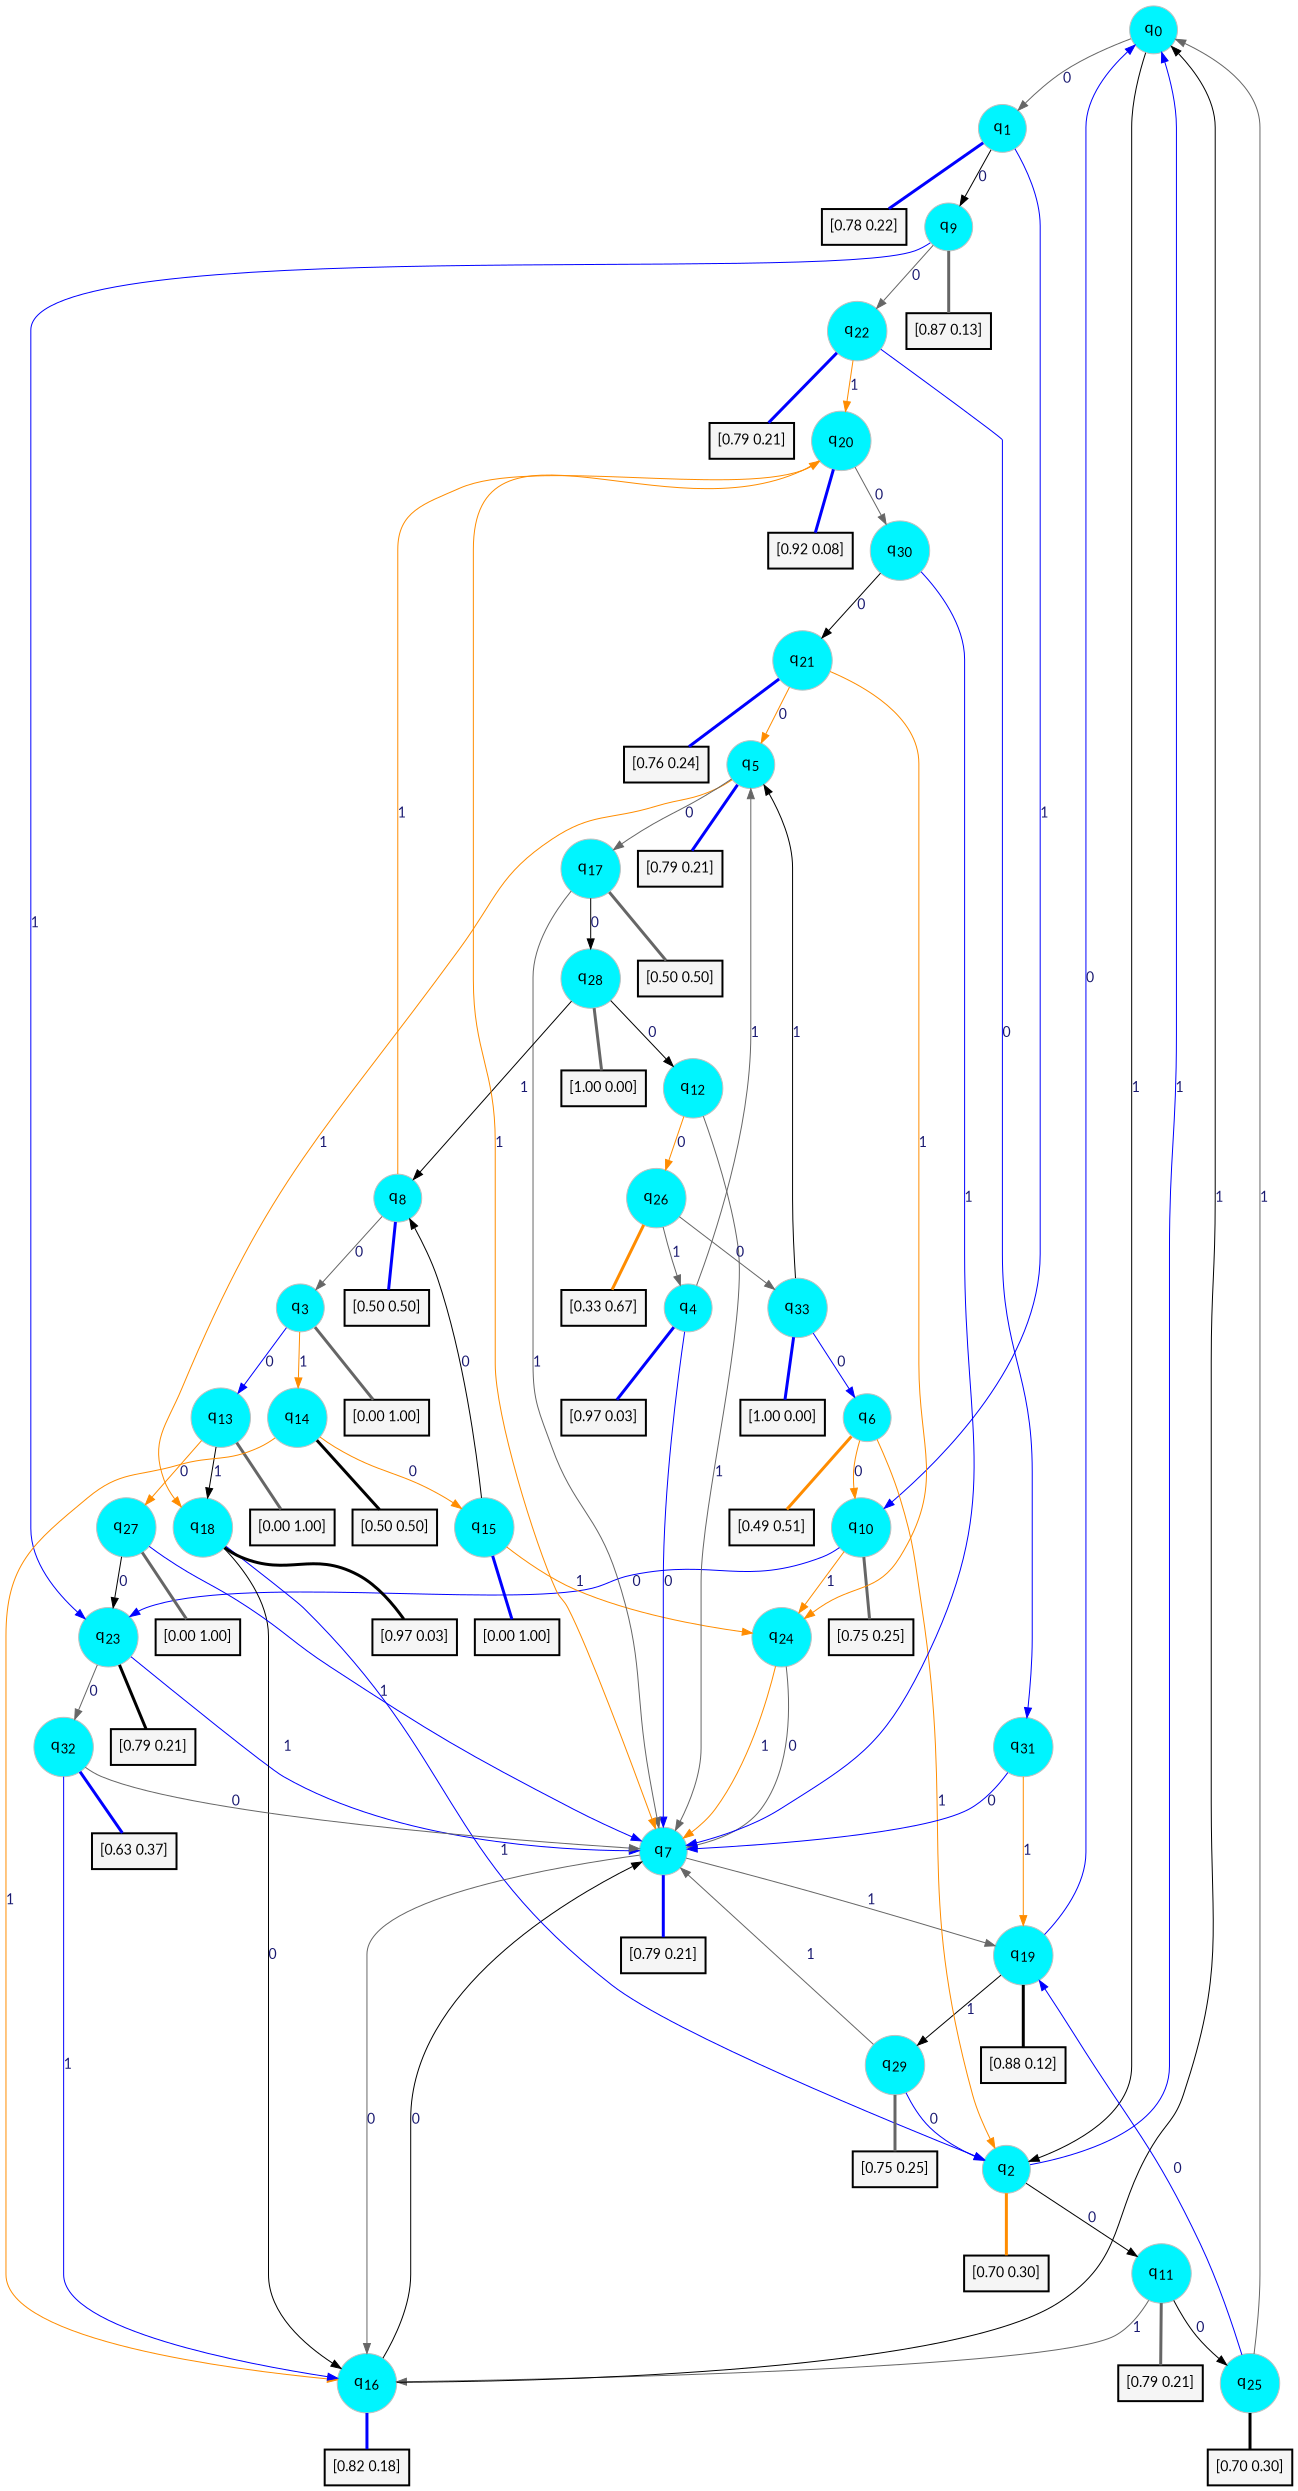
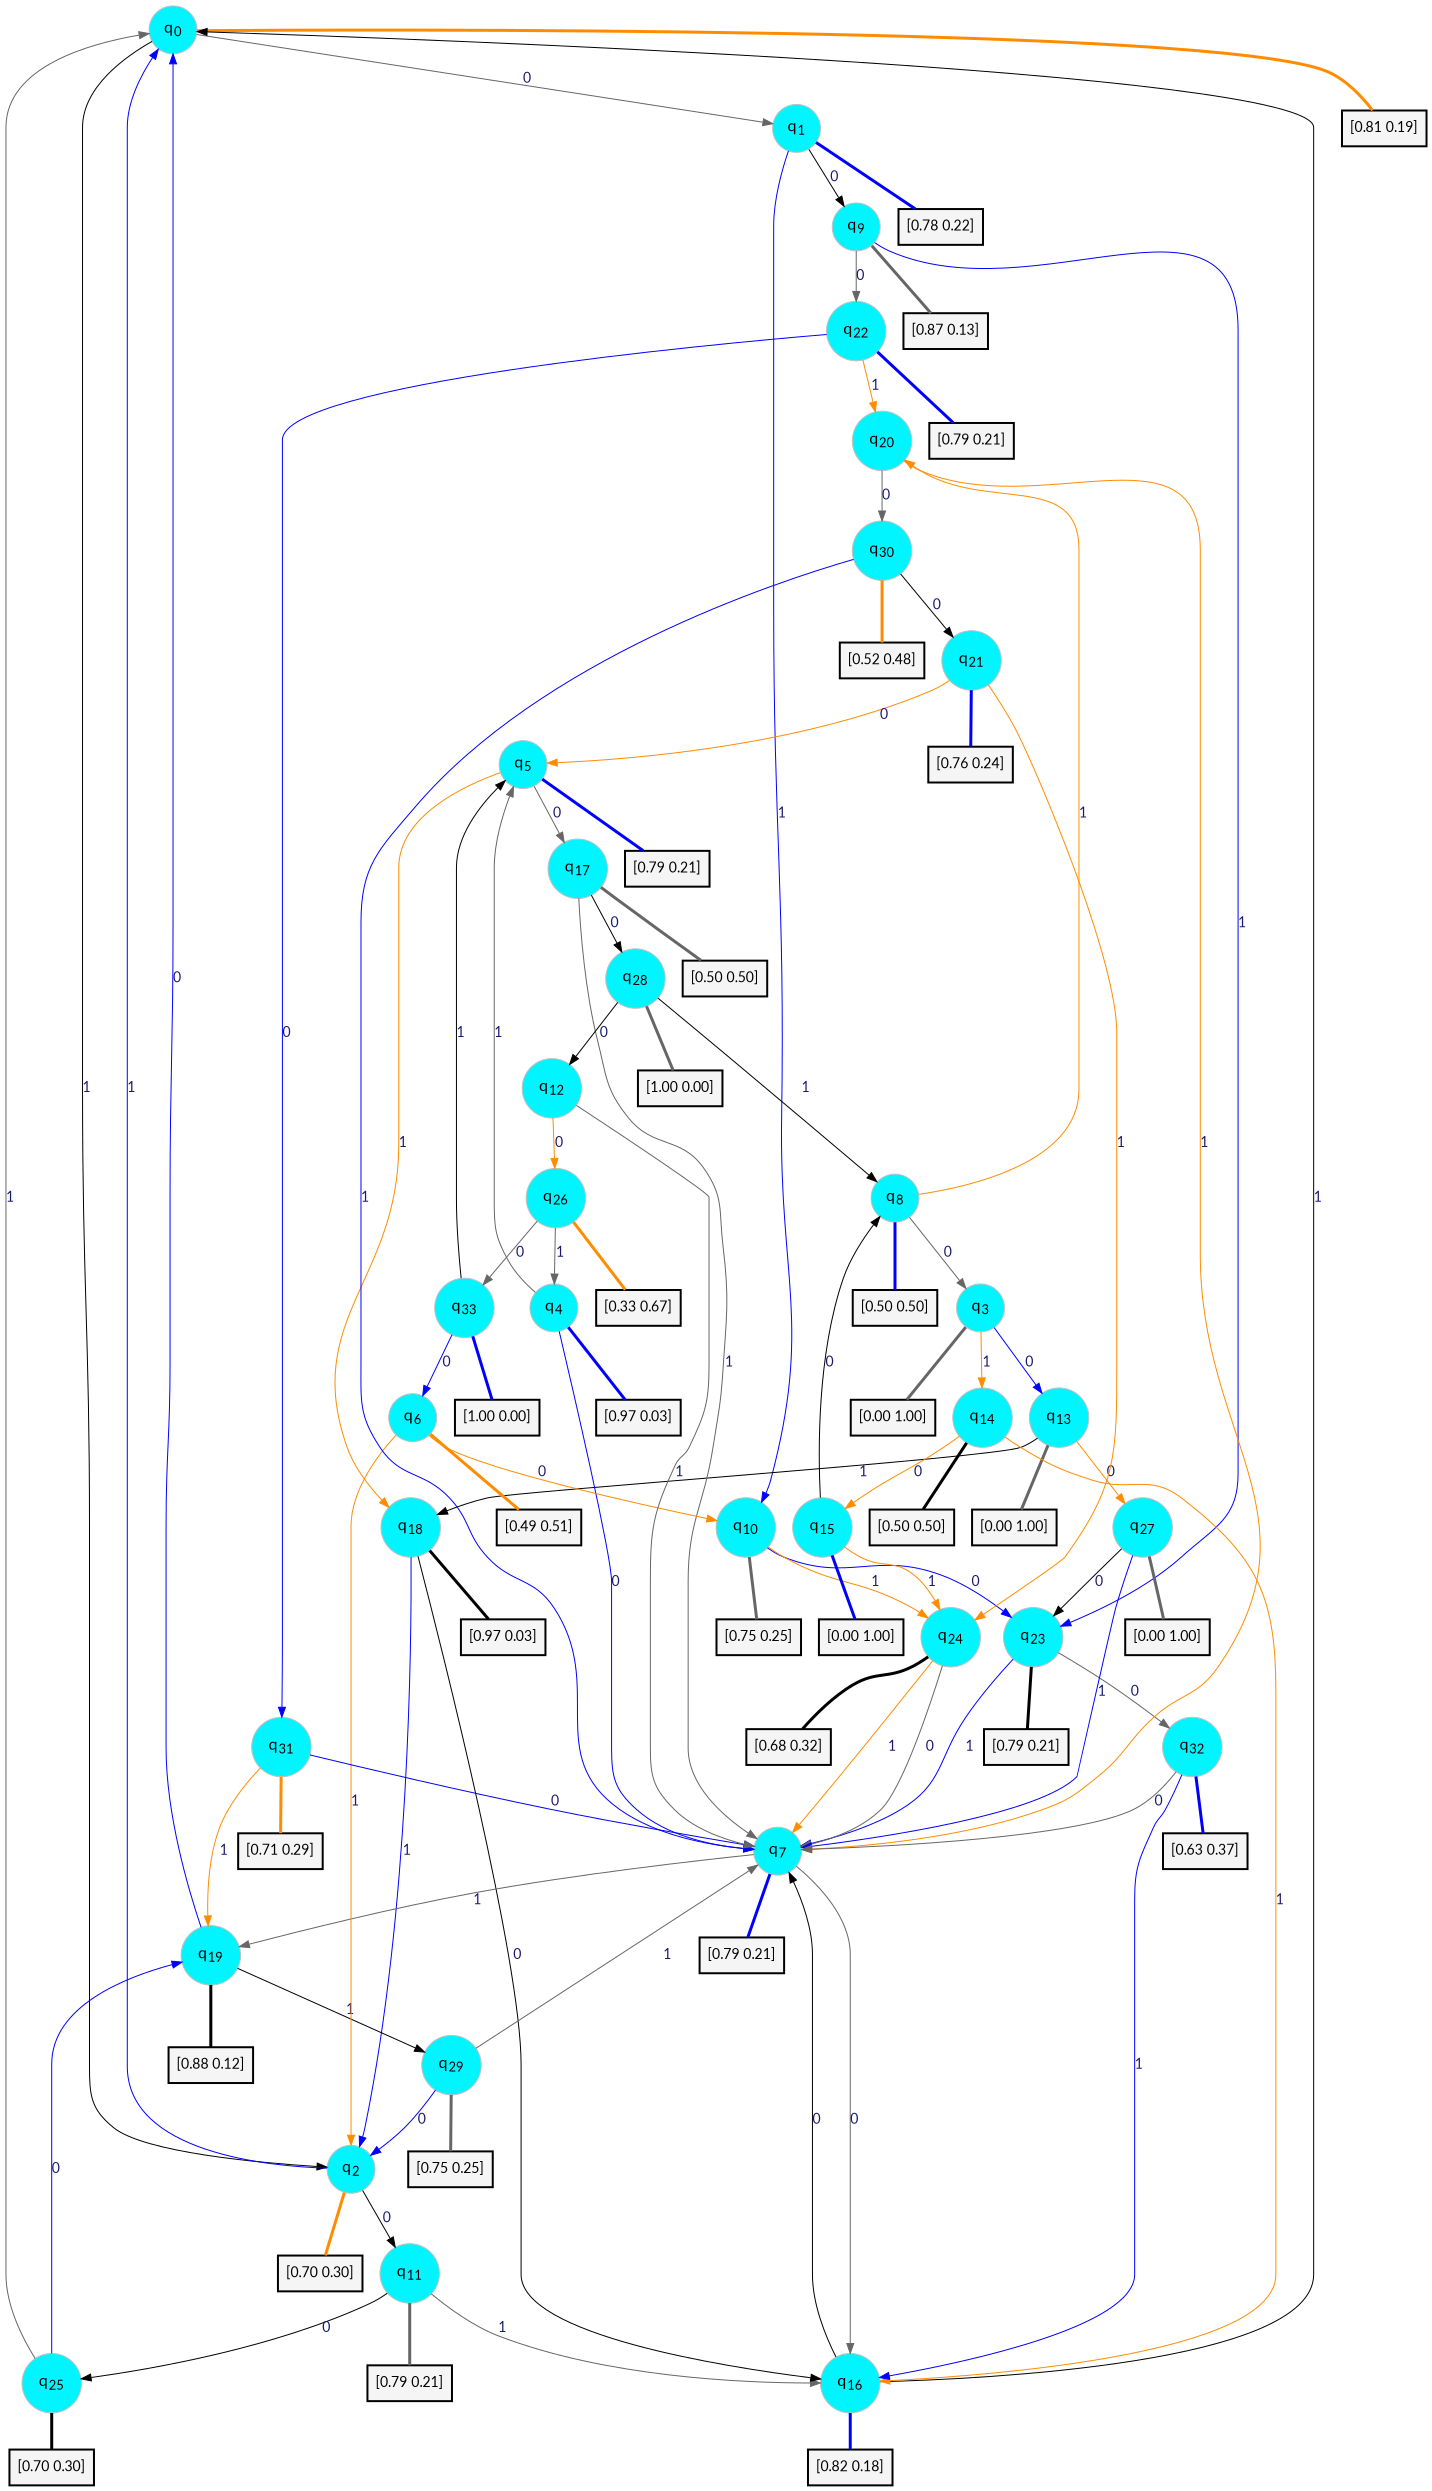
node "[0.81 0.19]": added
node "[0.92 0.08]": removed
node "[0.52 0.48]": added
node "[0.68 0.32]": added
node "[0.71 0.29]": added
